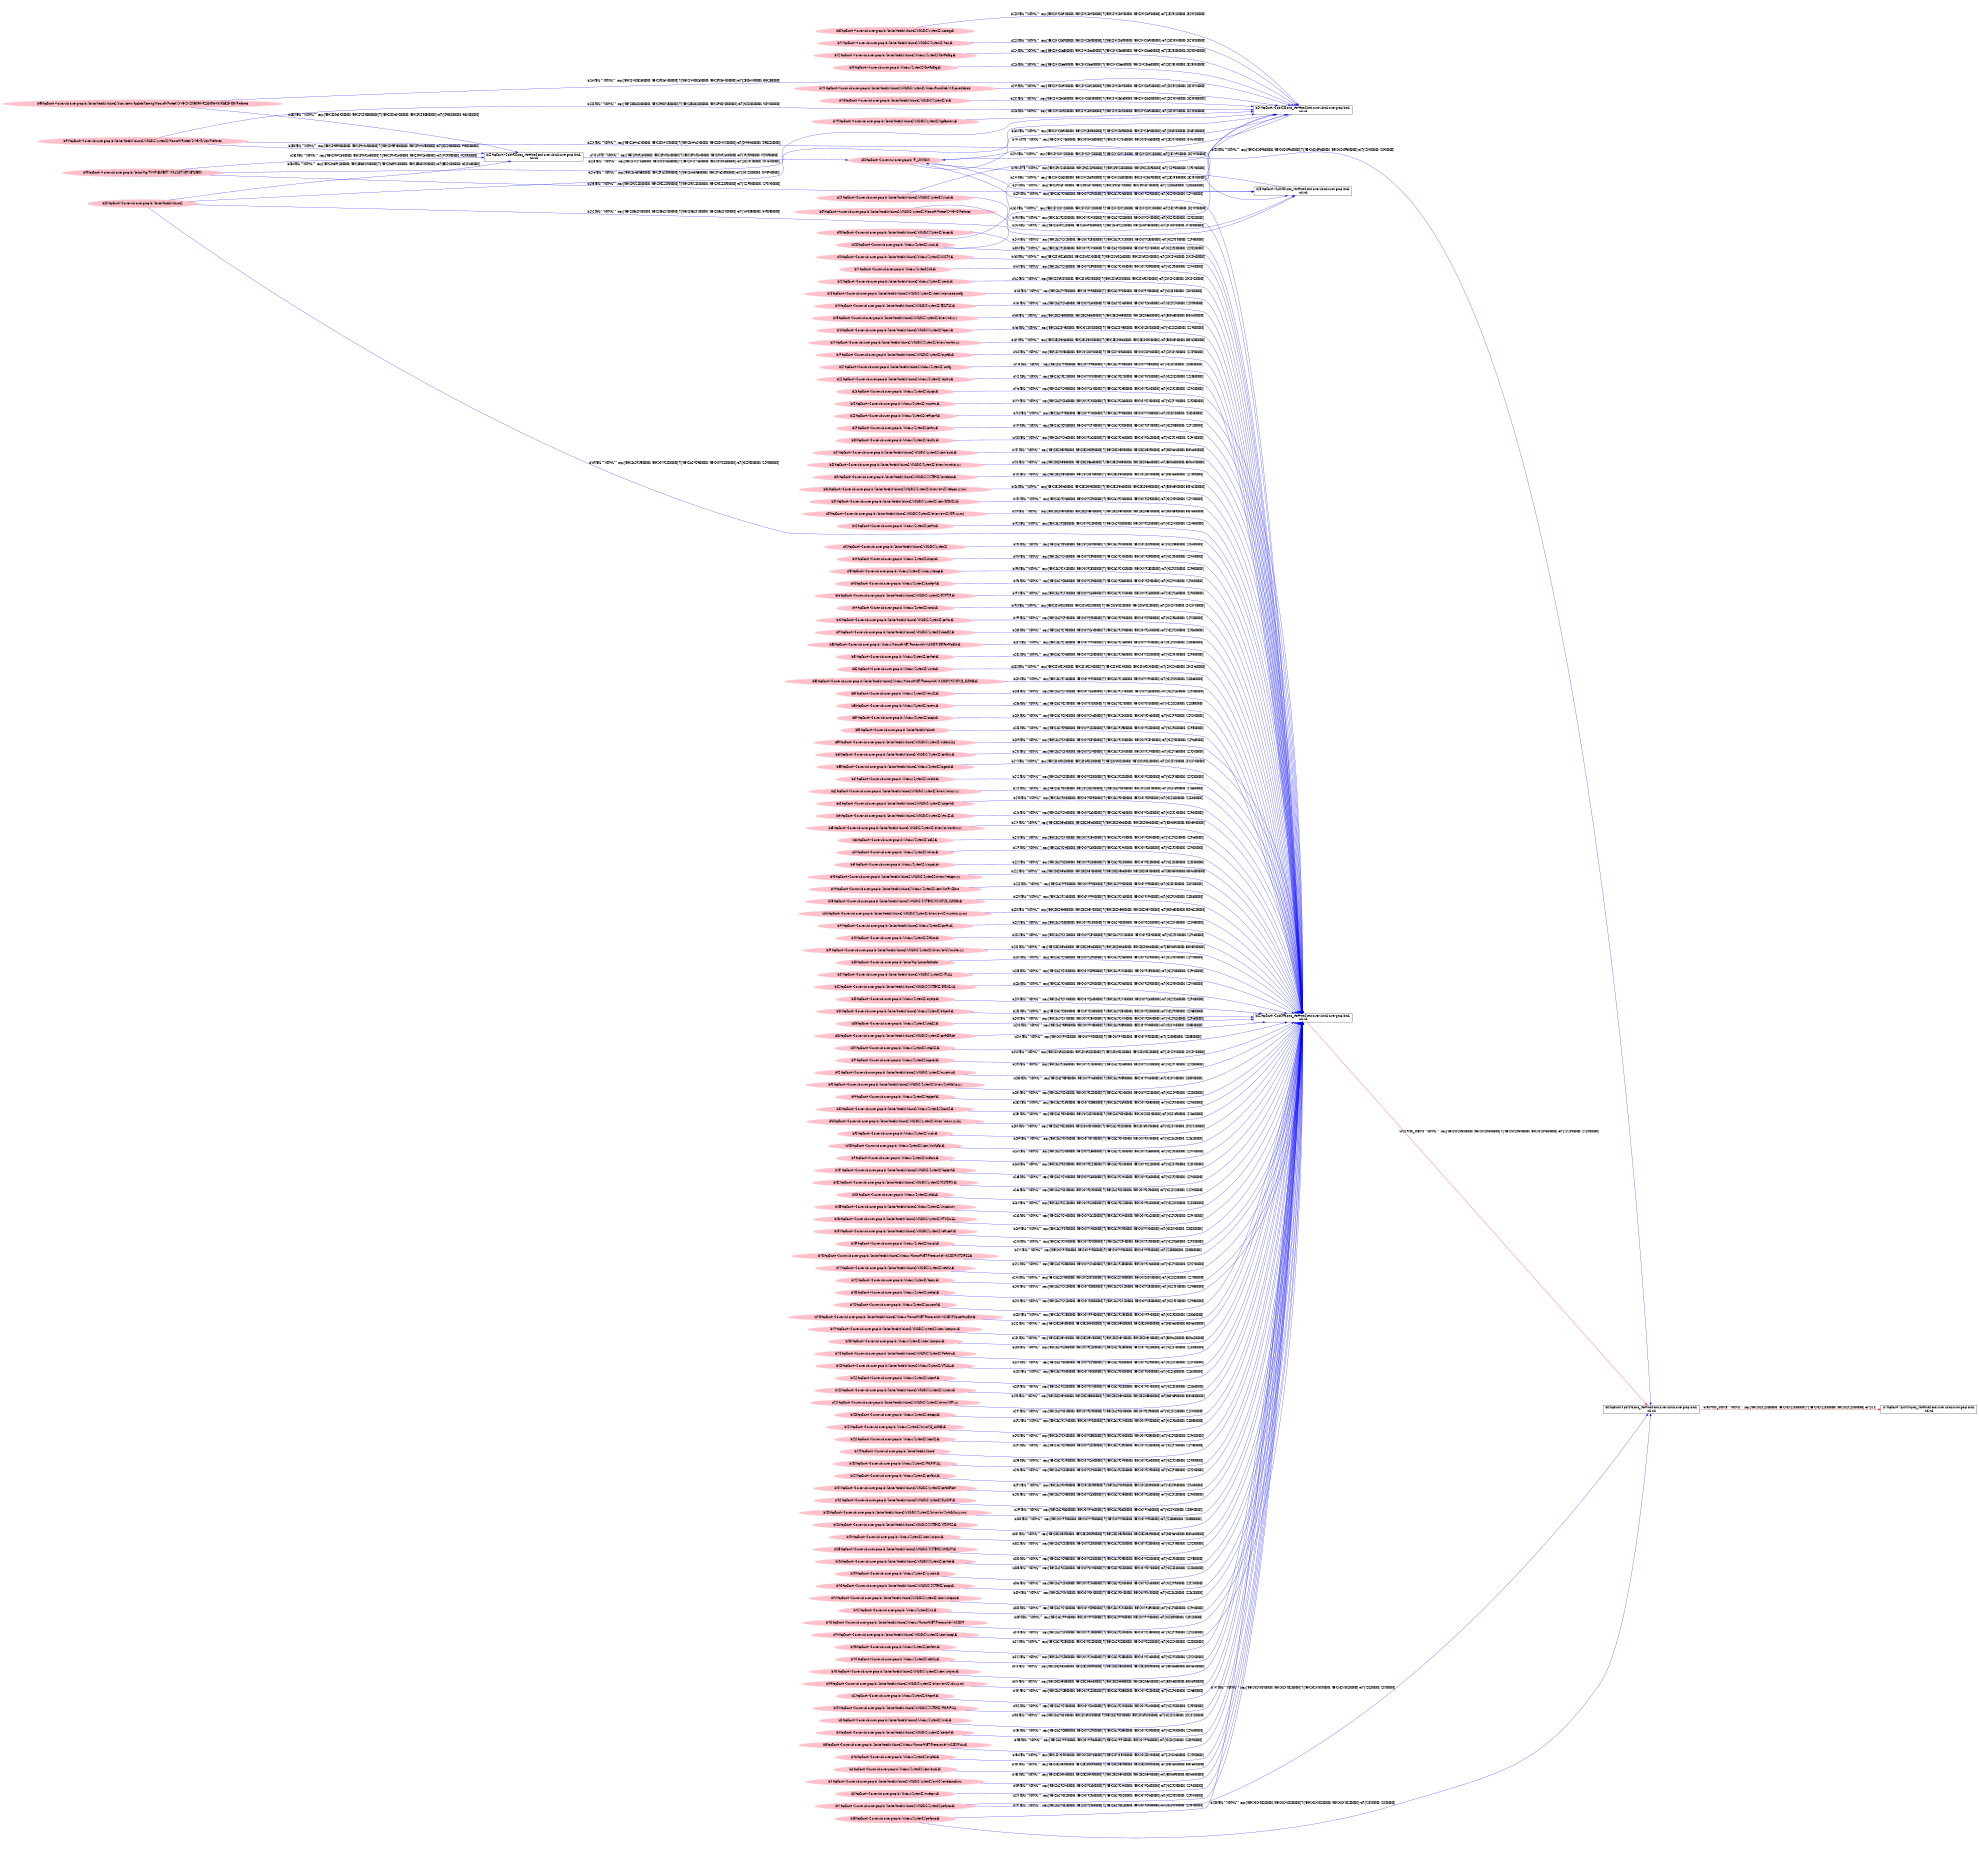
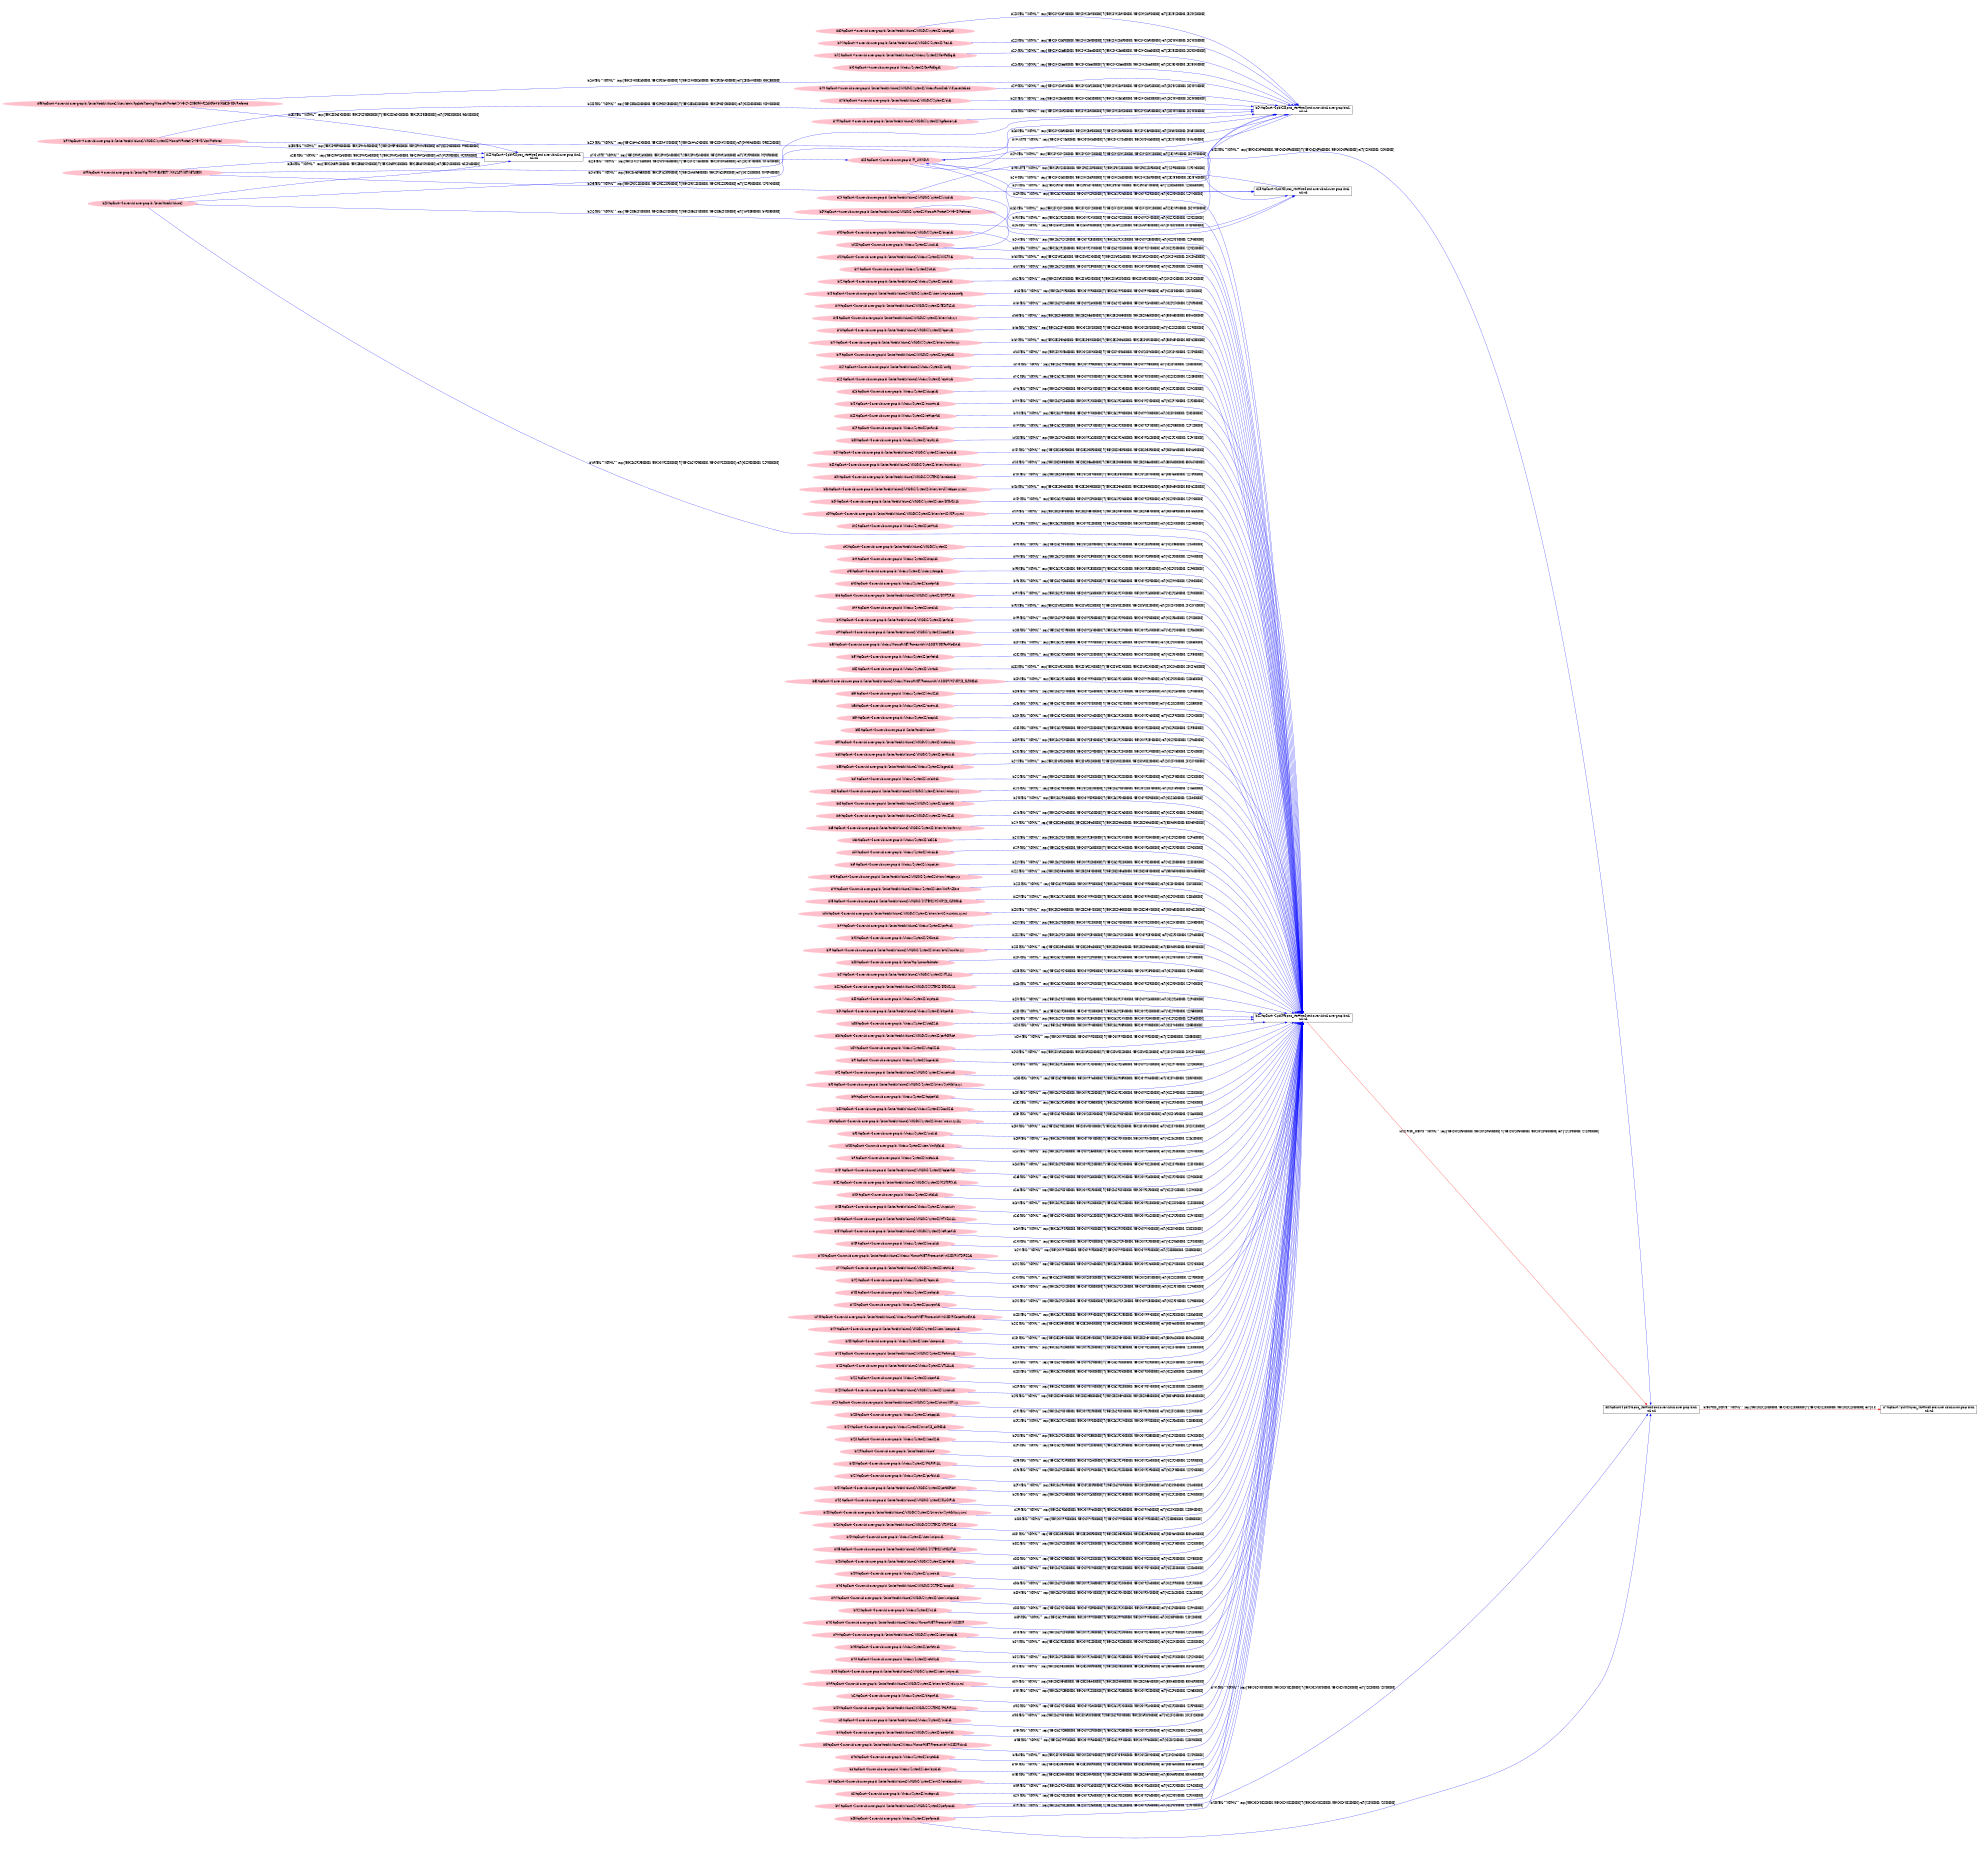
node "id:38 HopCount: -2 owner mui: owner group id: /FI_UNKNOWN": label "id:38 HopCount: -2 owner mui: owner group id: /FI_UNKNOWN" -> "id:38 HopCount: -2 owner uid: owner group id: /FI_UNKNOWN"
